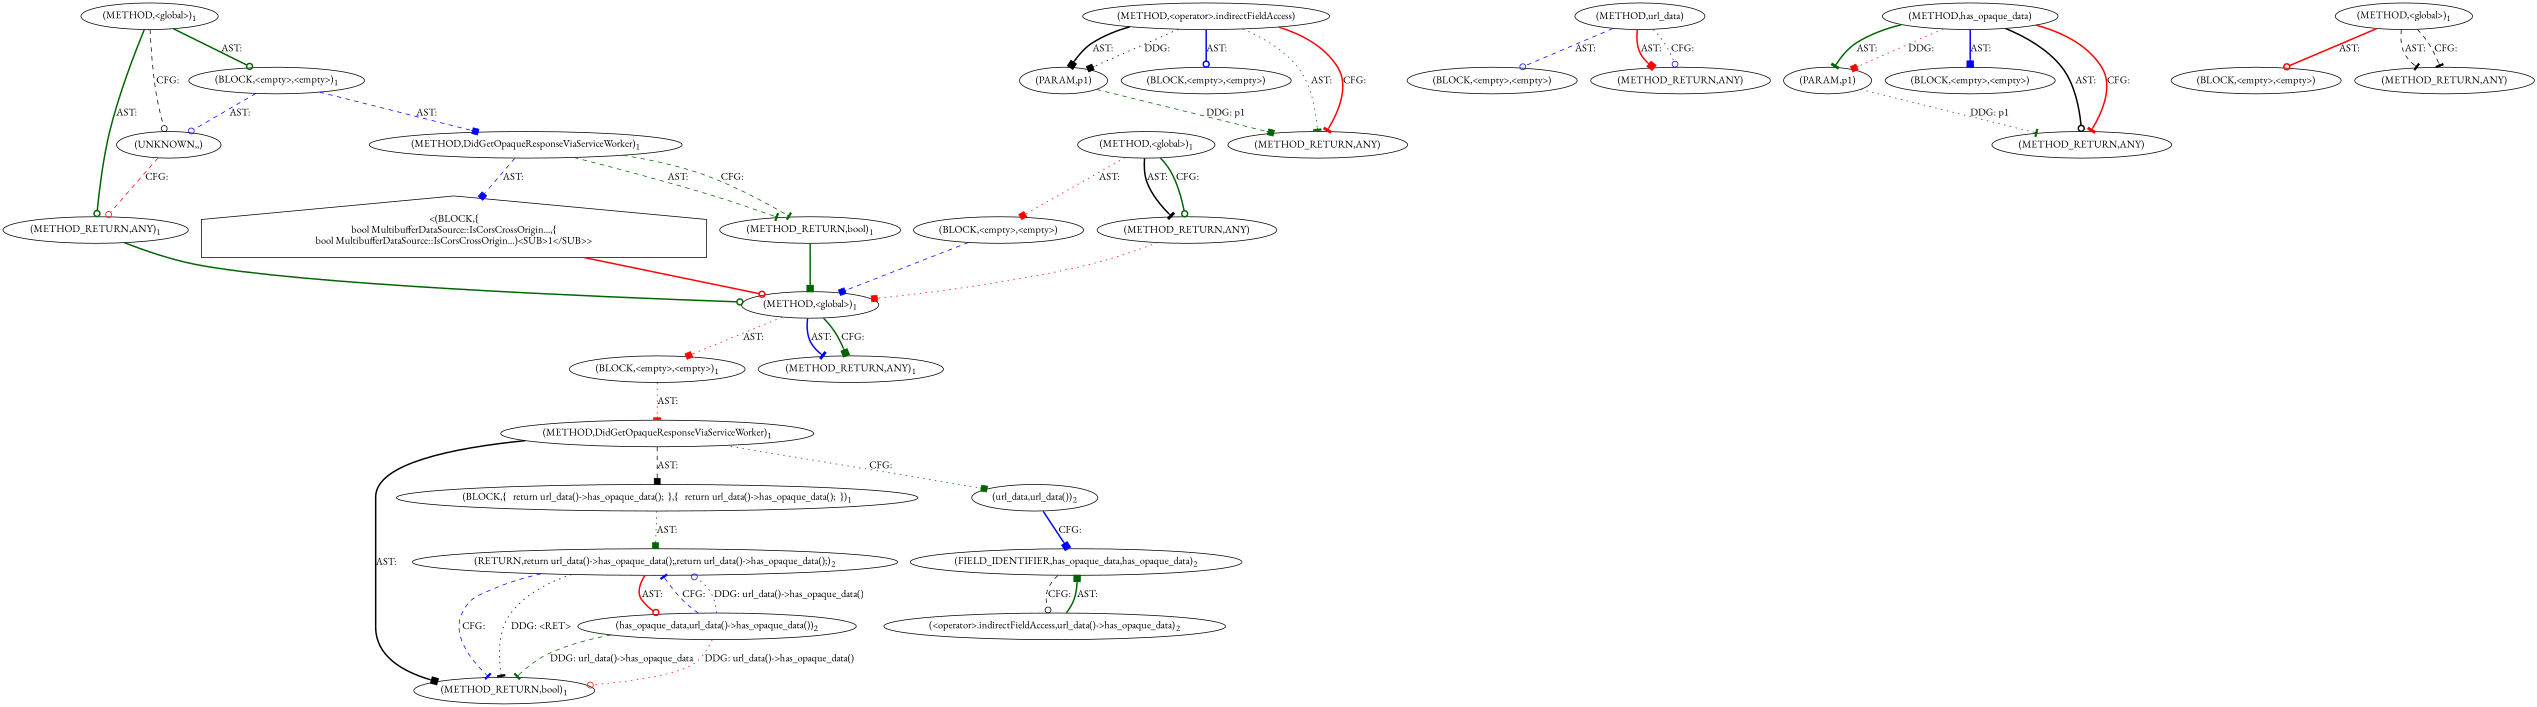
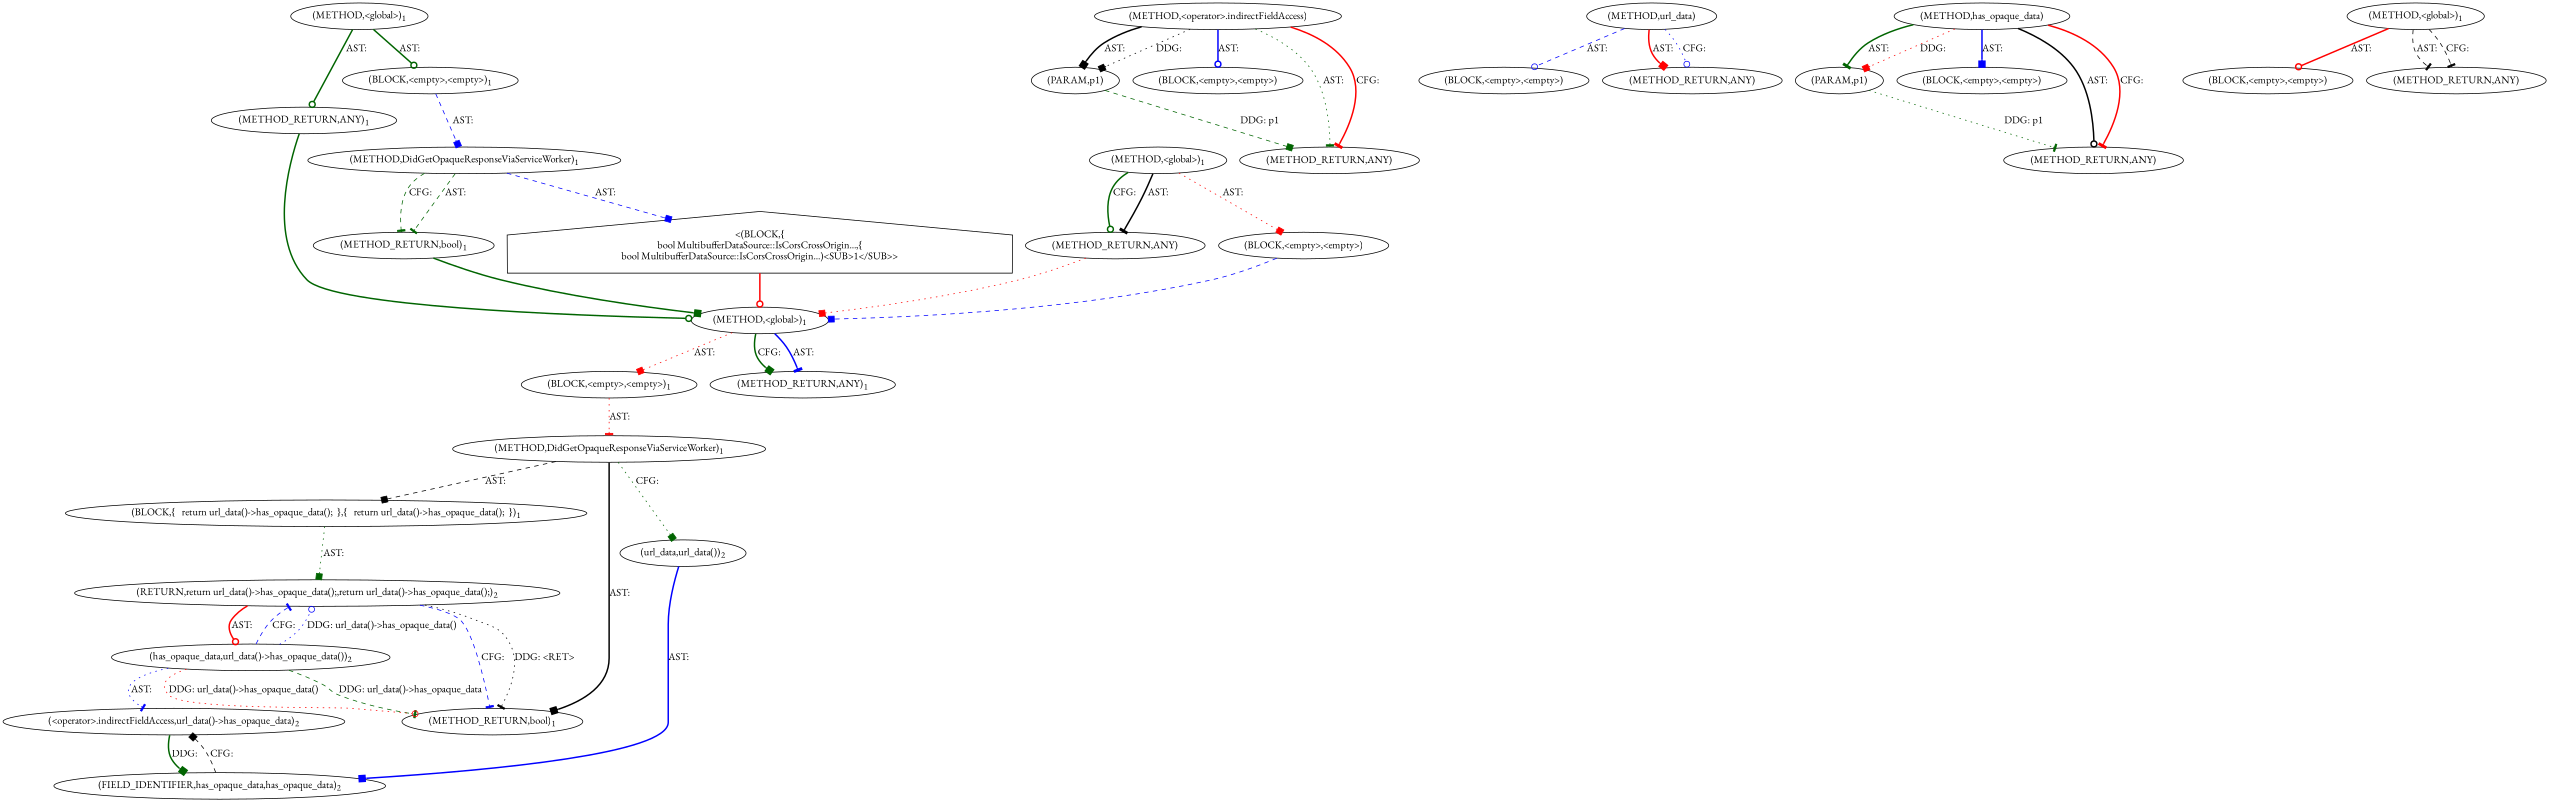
node "(UNKNOWN,,)": removed
edge "(url_data,url_data())" -> "(FIELD_IDENTIFIER,has_opaque_data,has_opaque_data)": label "CFG: " -> "AST: "
edge "(FIELD_IDENTIFIER,has_opaque_data,has_opaque_data)" -> "(<operator>.indirectFieldAccess,url_data()->has_opaque_data)": arrowhead odot -> box
edge "(<operator>.indirectFieldAccess,url_data()->has_opaque_data)" -> "(FIELD_IDENTIFIER,has_opaque_data,has_opaque_data)": label "AST: " -> "DDG: "
edge "(has_opaque_data,url_data()->has_opaque_data())" -> "(<operator>.indirectFieldAccess,url_data()->has_opaque_data)": added, label "AST:"
